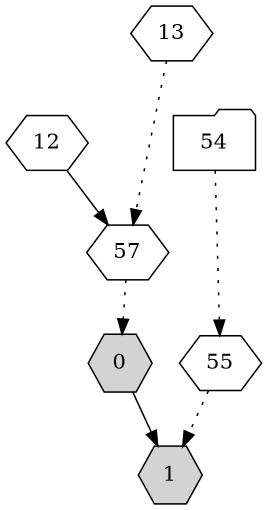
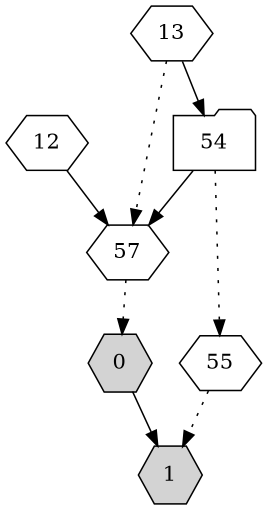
edge "13" -> "54": added
edge "54" -> "57": added
